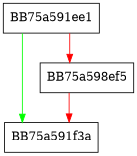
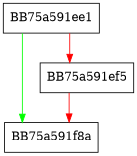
node "BB75a598ef5": label "BB75a598ef5" -> "BB75a591ef5"
node "BB75a591f3a": label "BB75a591f3a" -> "BB75a591f8a"
